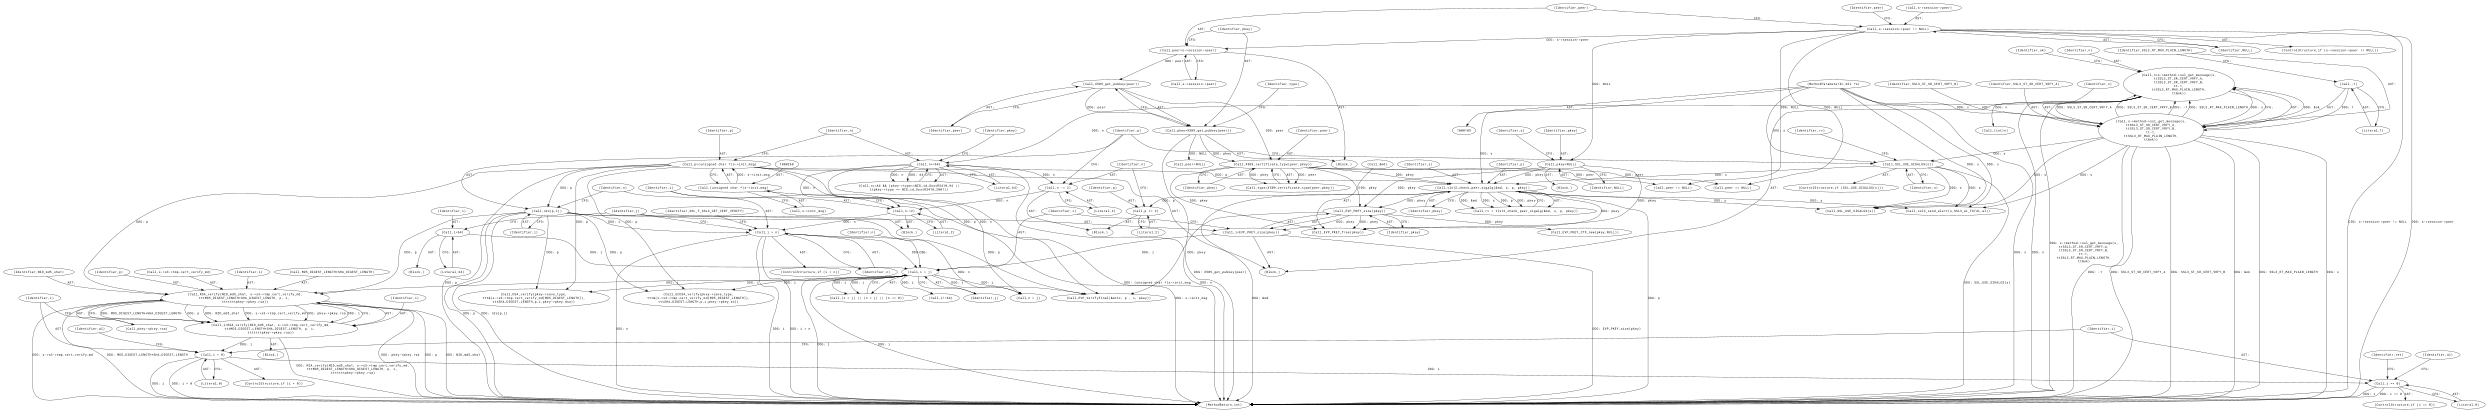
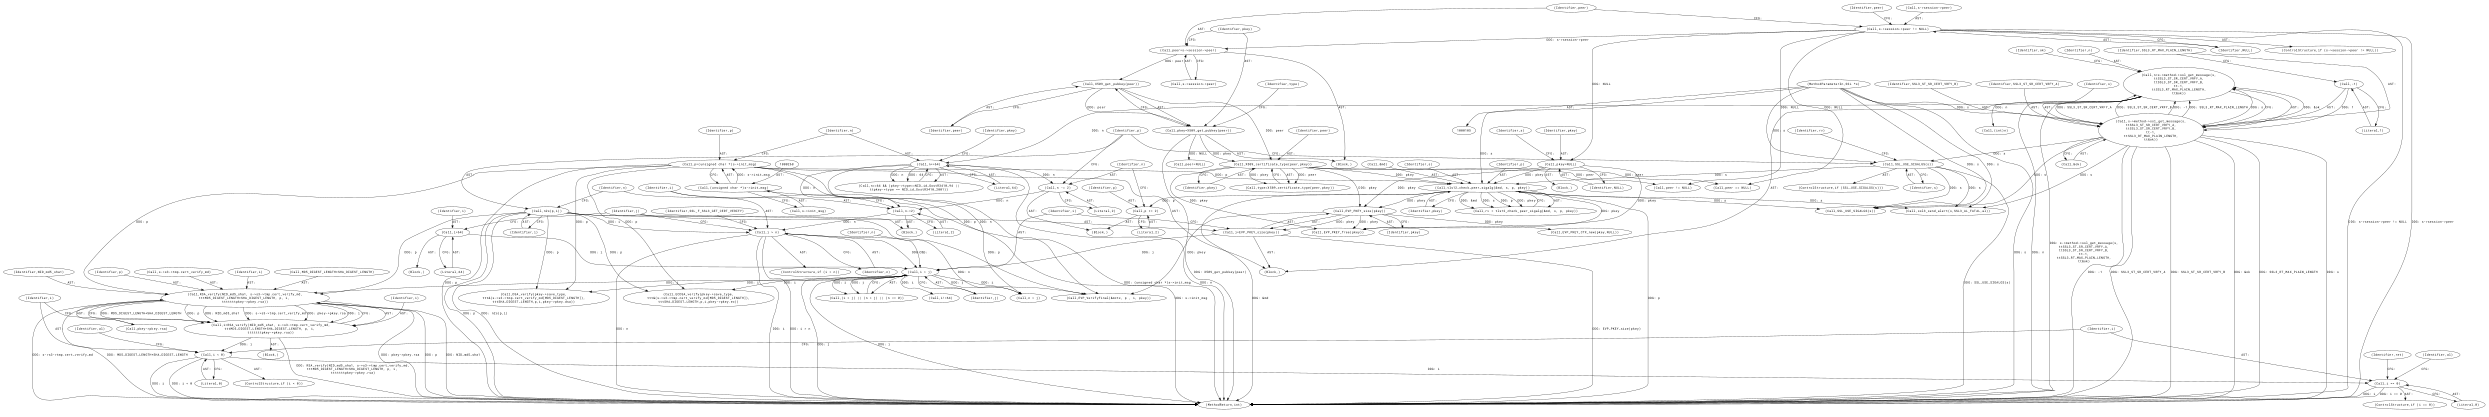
node "(Call,&ok)": added
edge "(Call,p=(unsigned char *)s->init_msg)" -> "(Call,n2s(p,i))": removed, label "DDG: p"
edge "(Call,&md)" -> "(Call,EVP_PKEY_free(pkey))": now "(Call,&md)" -> "(Call,tls12_check_peer_sigalg(&md, s, p, pkey))"
